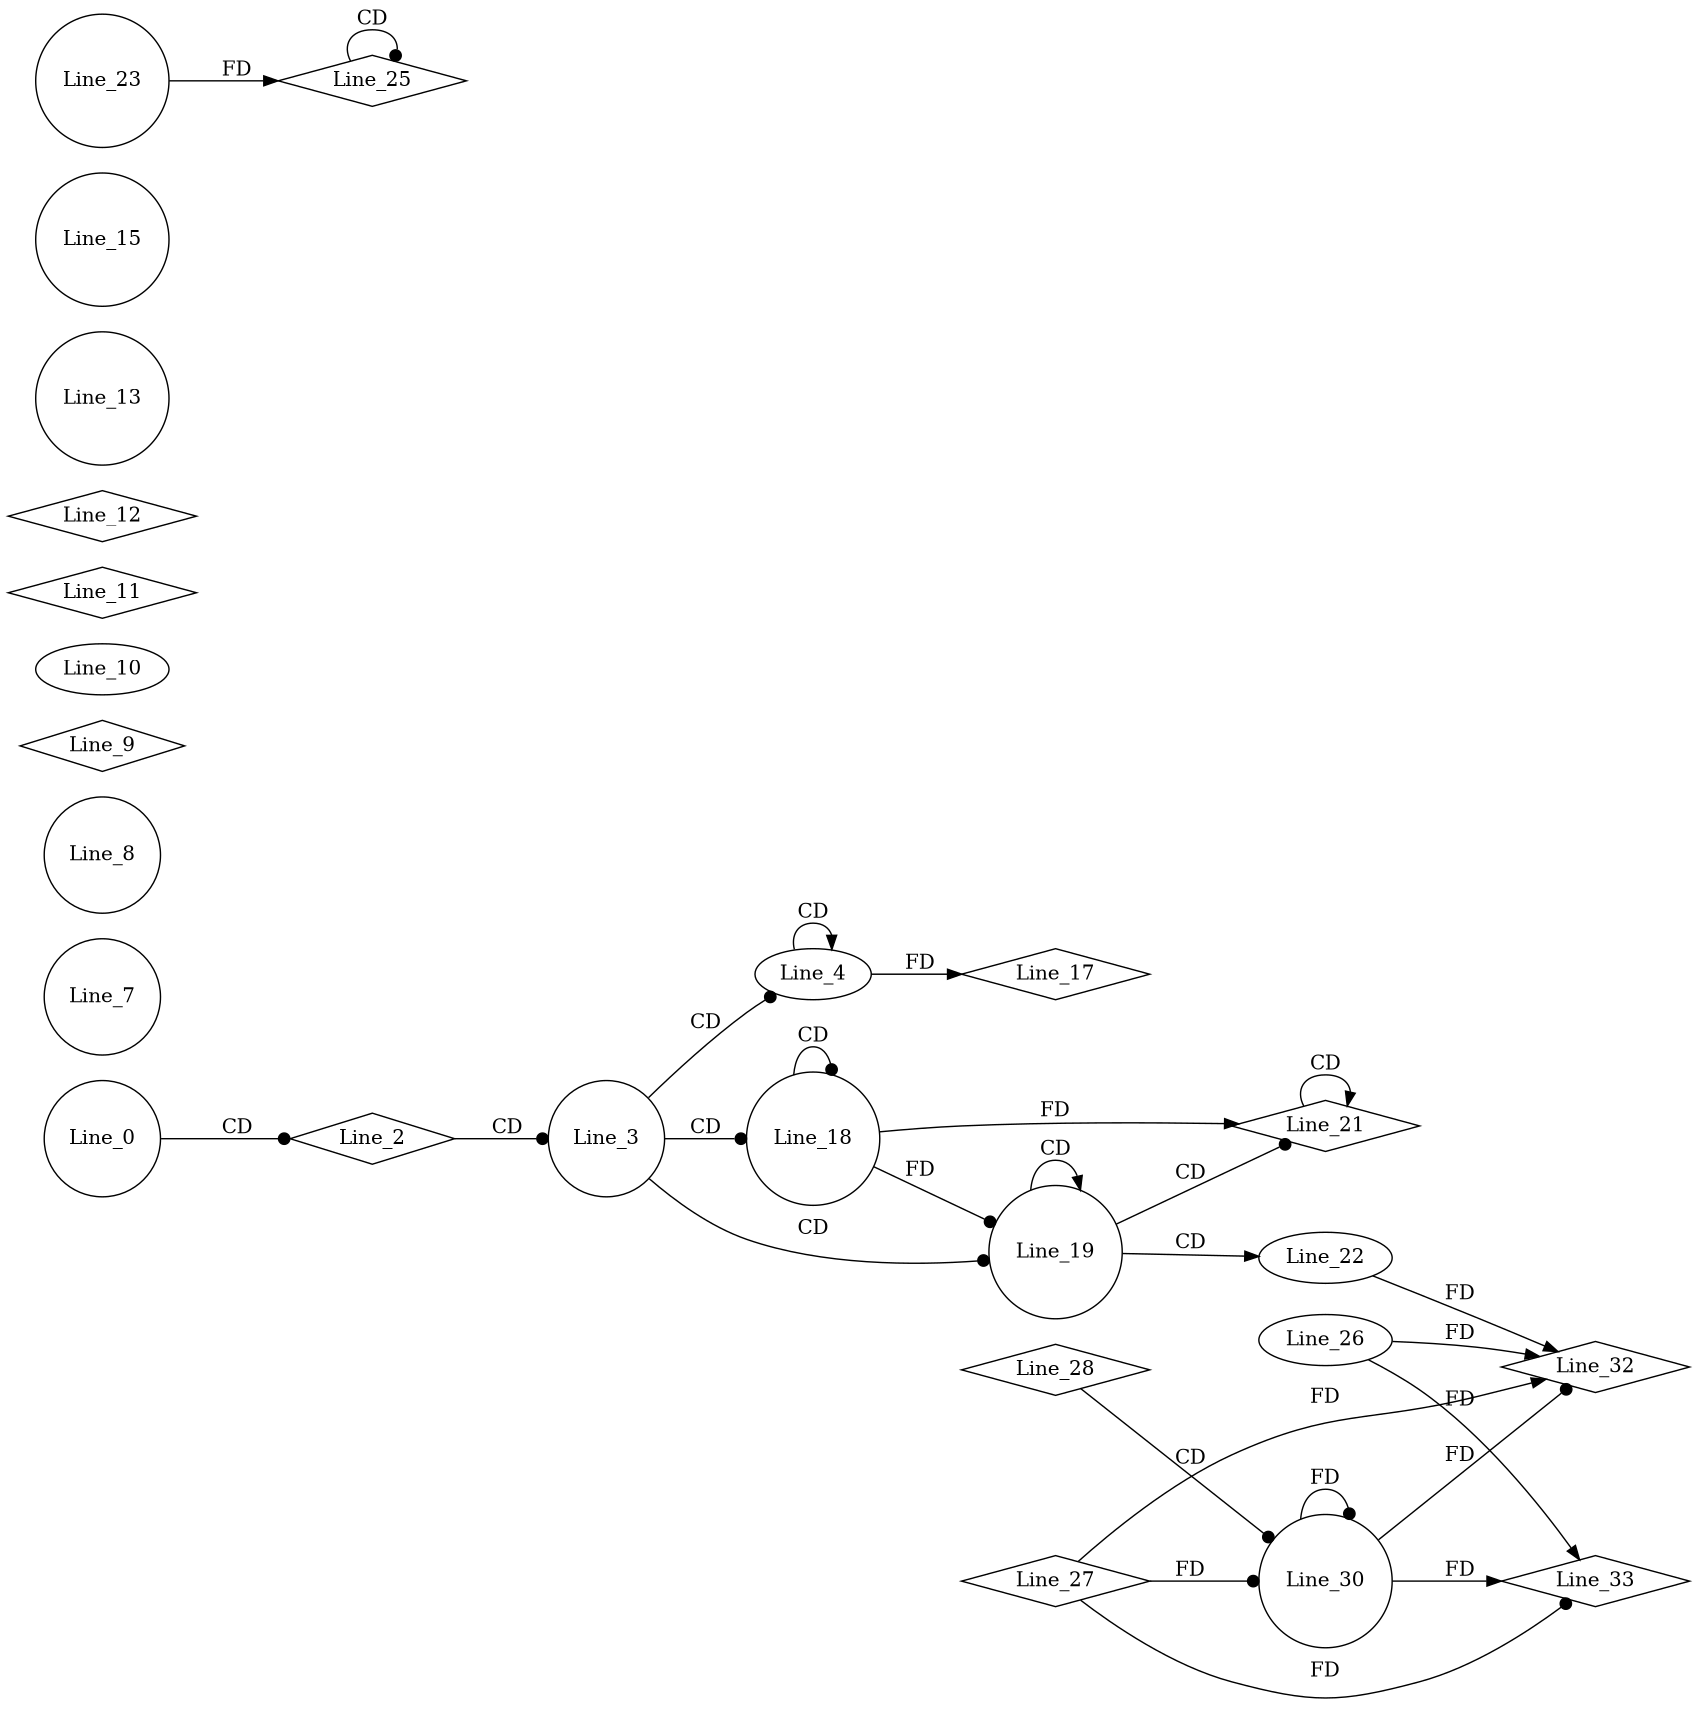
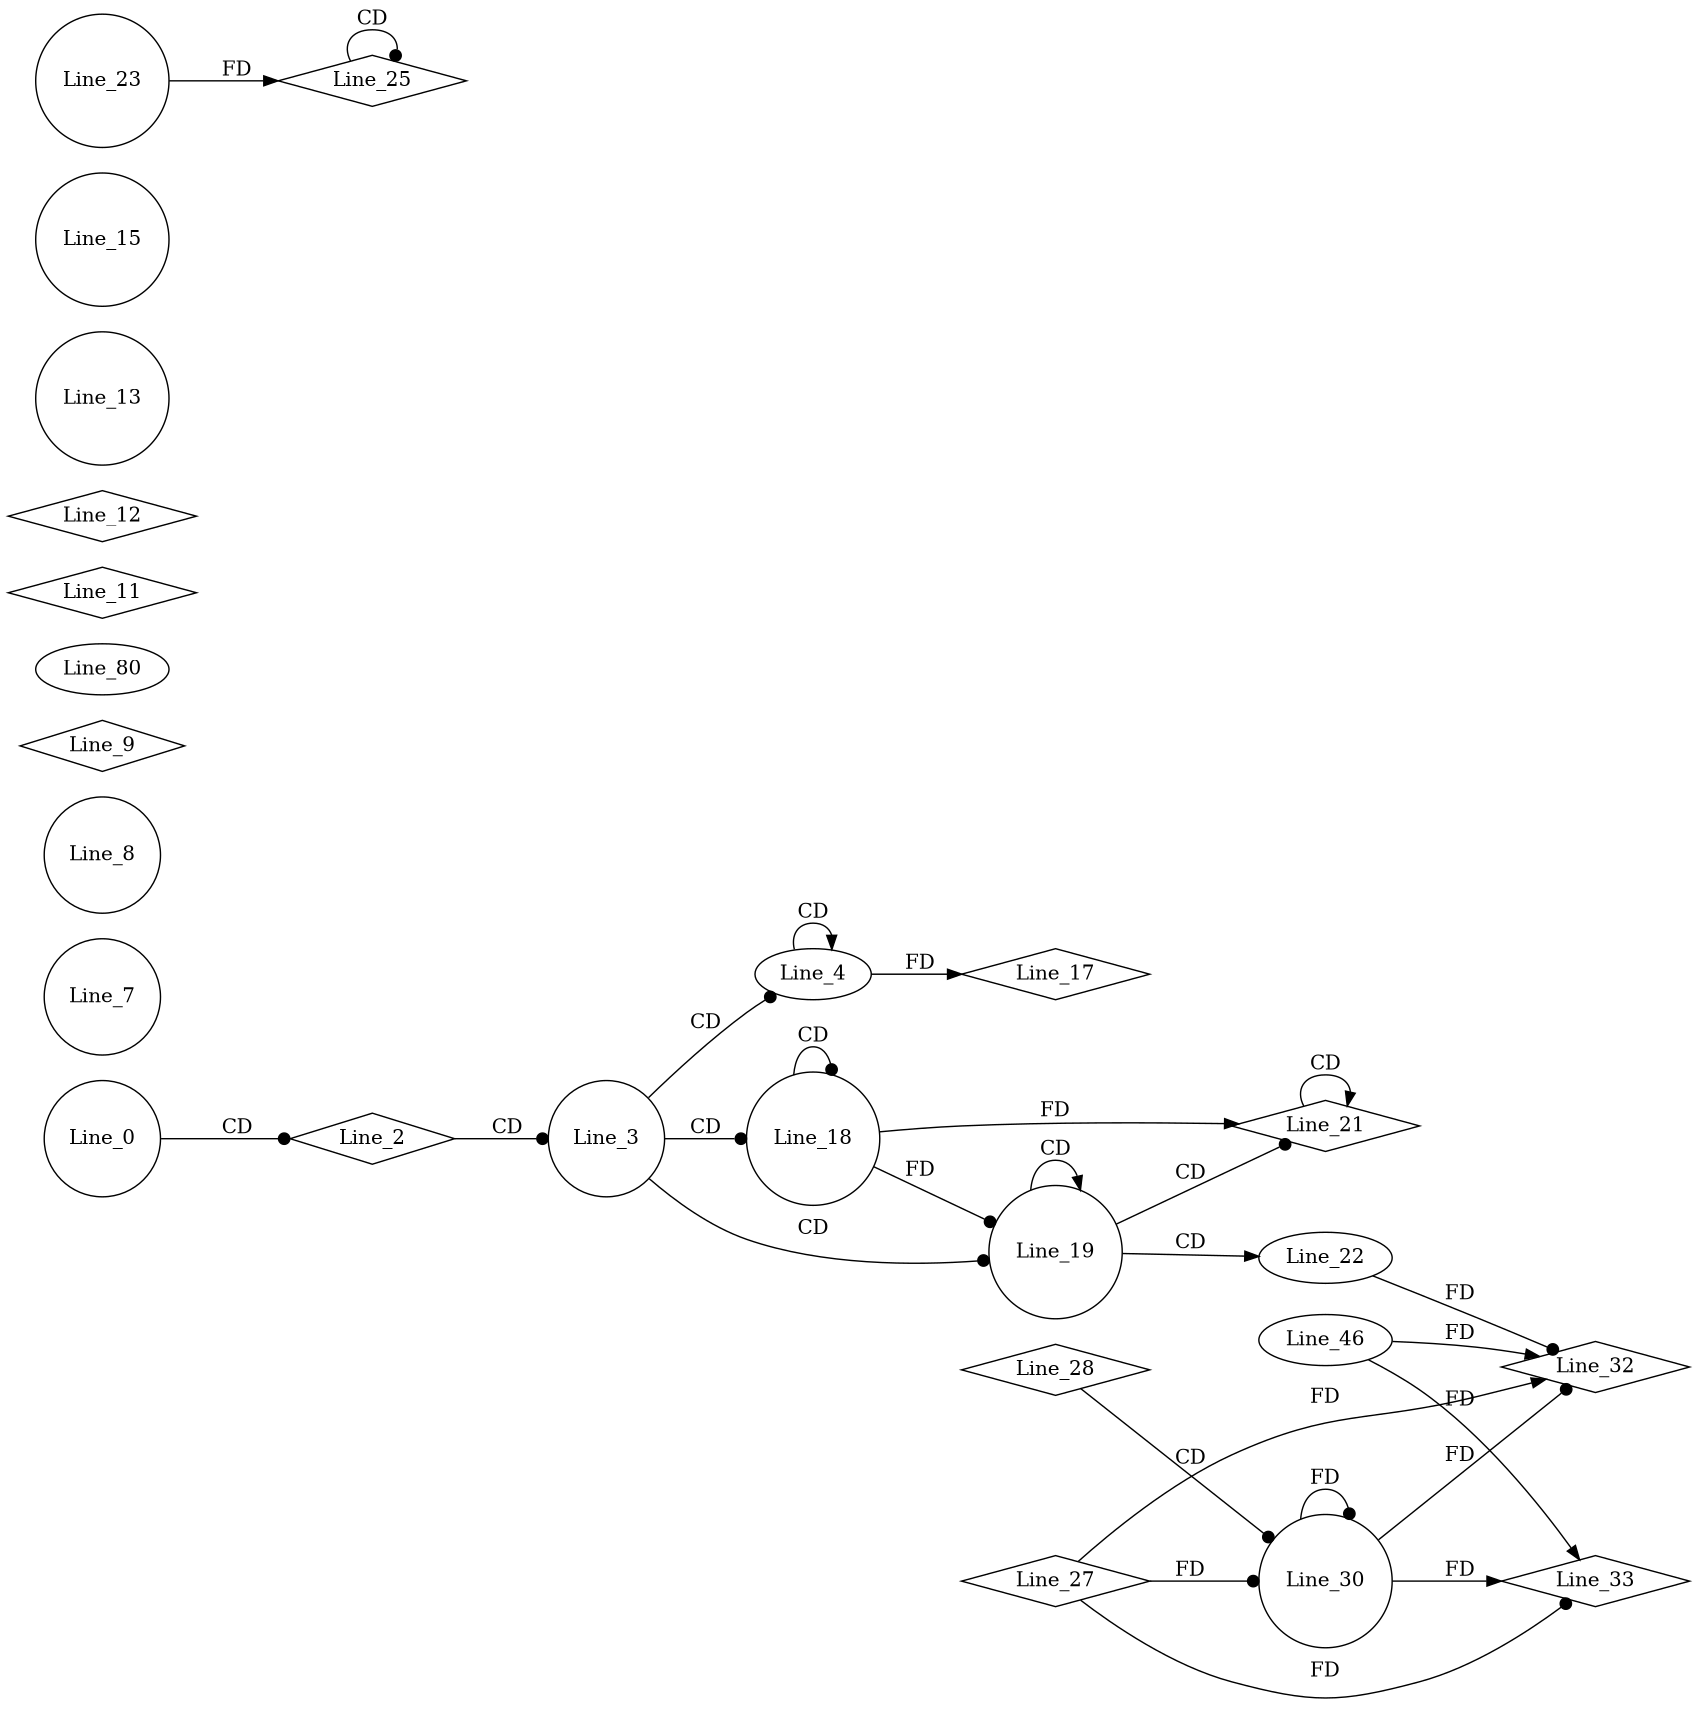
node "Line_10": label "Line_10" -> "Line_80"
edge "Line_22" -> "Line_32": arrowhead normal -> dot
node "Line_26": label "Line_26" -> "Line_46"
